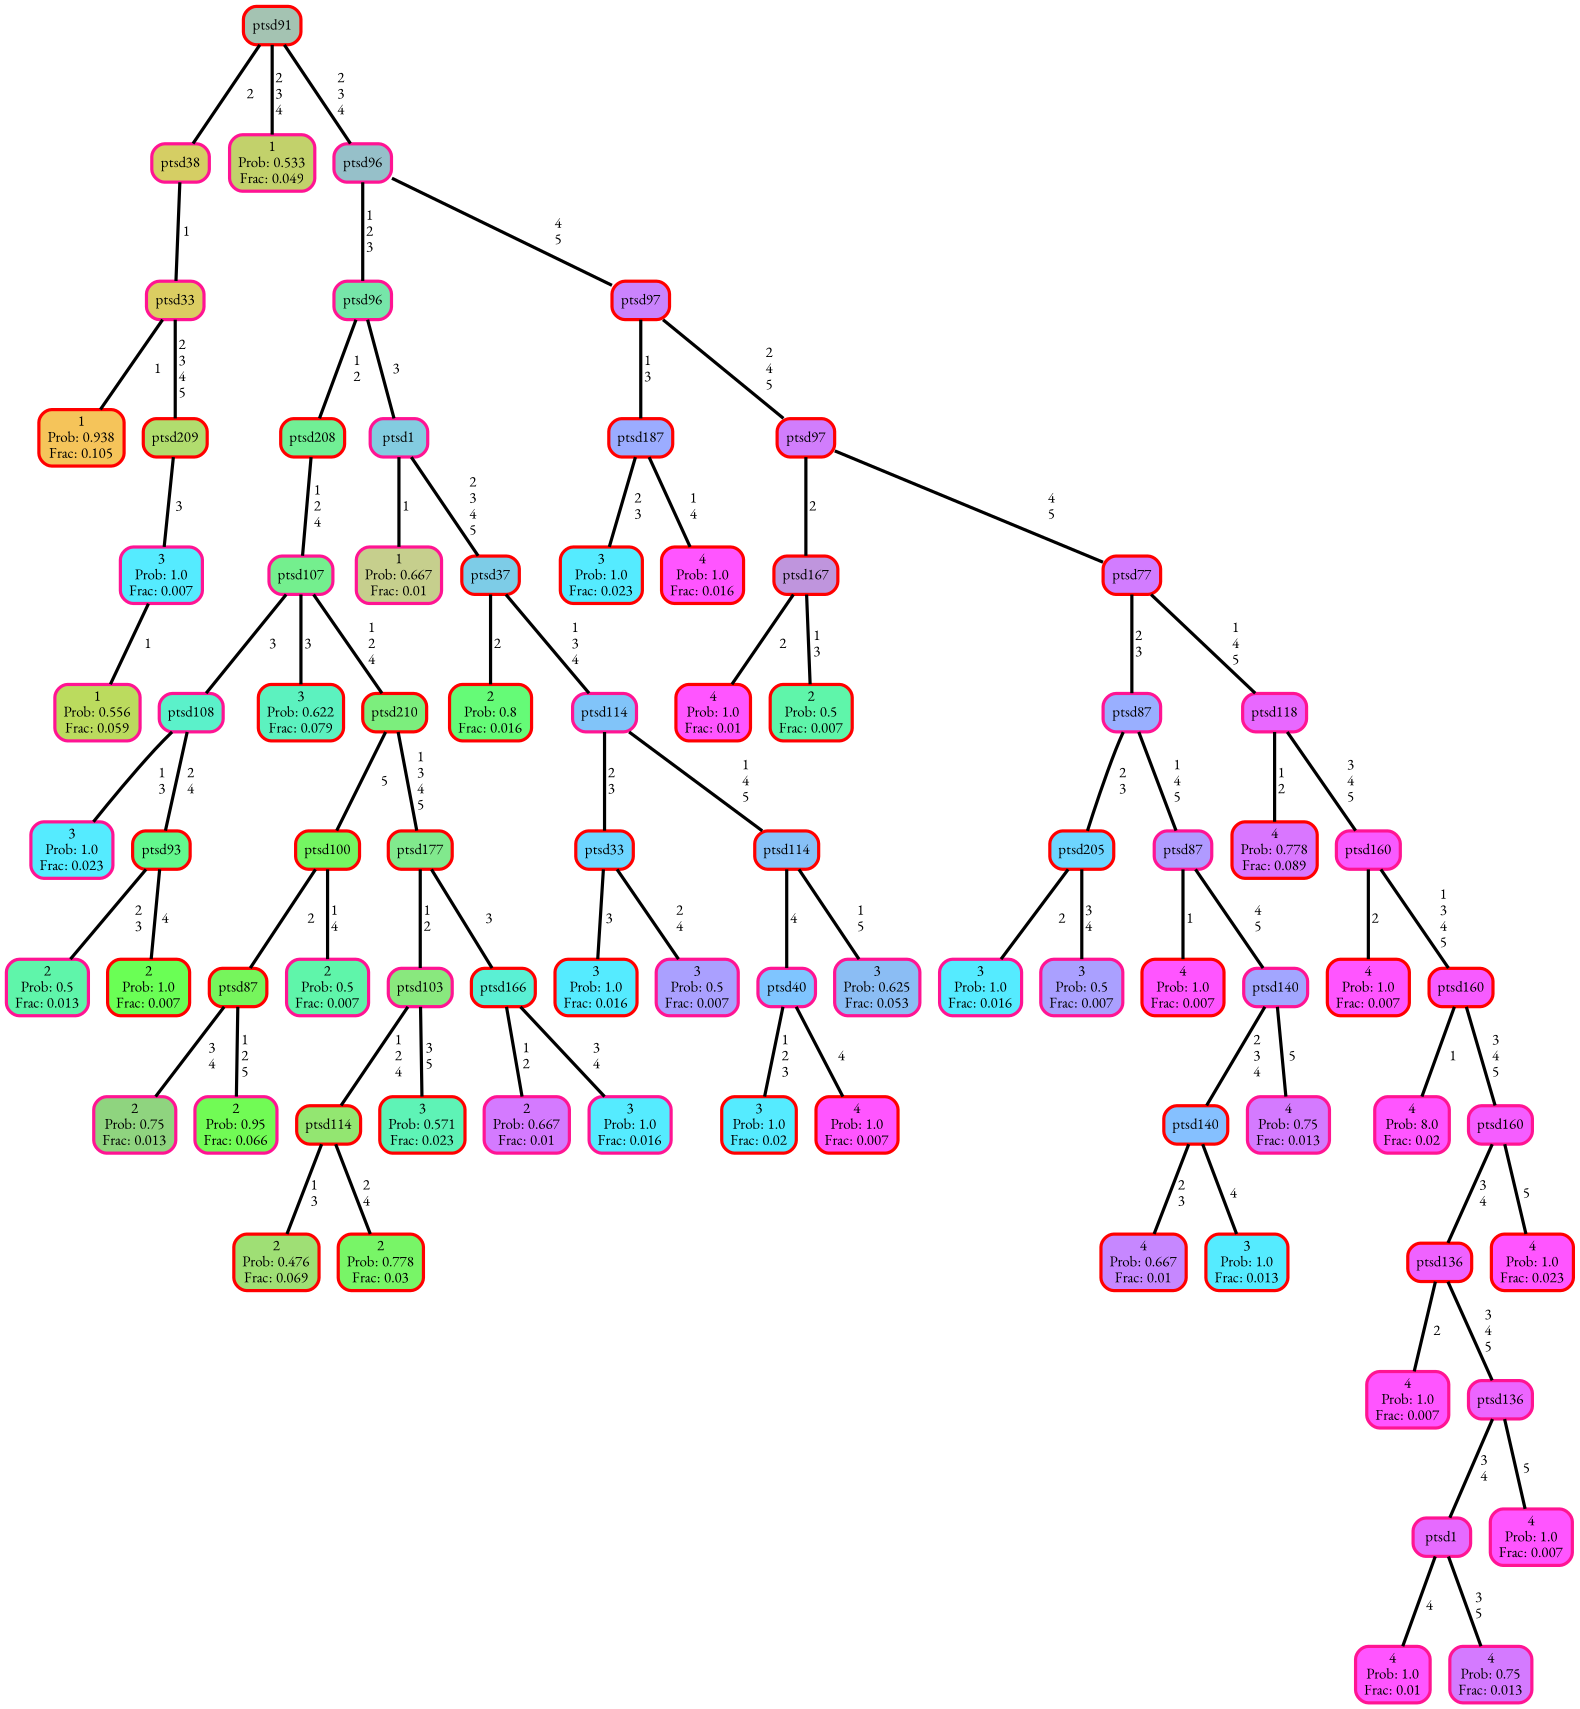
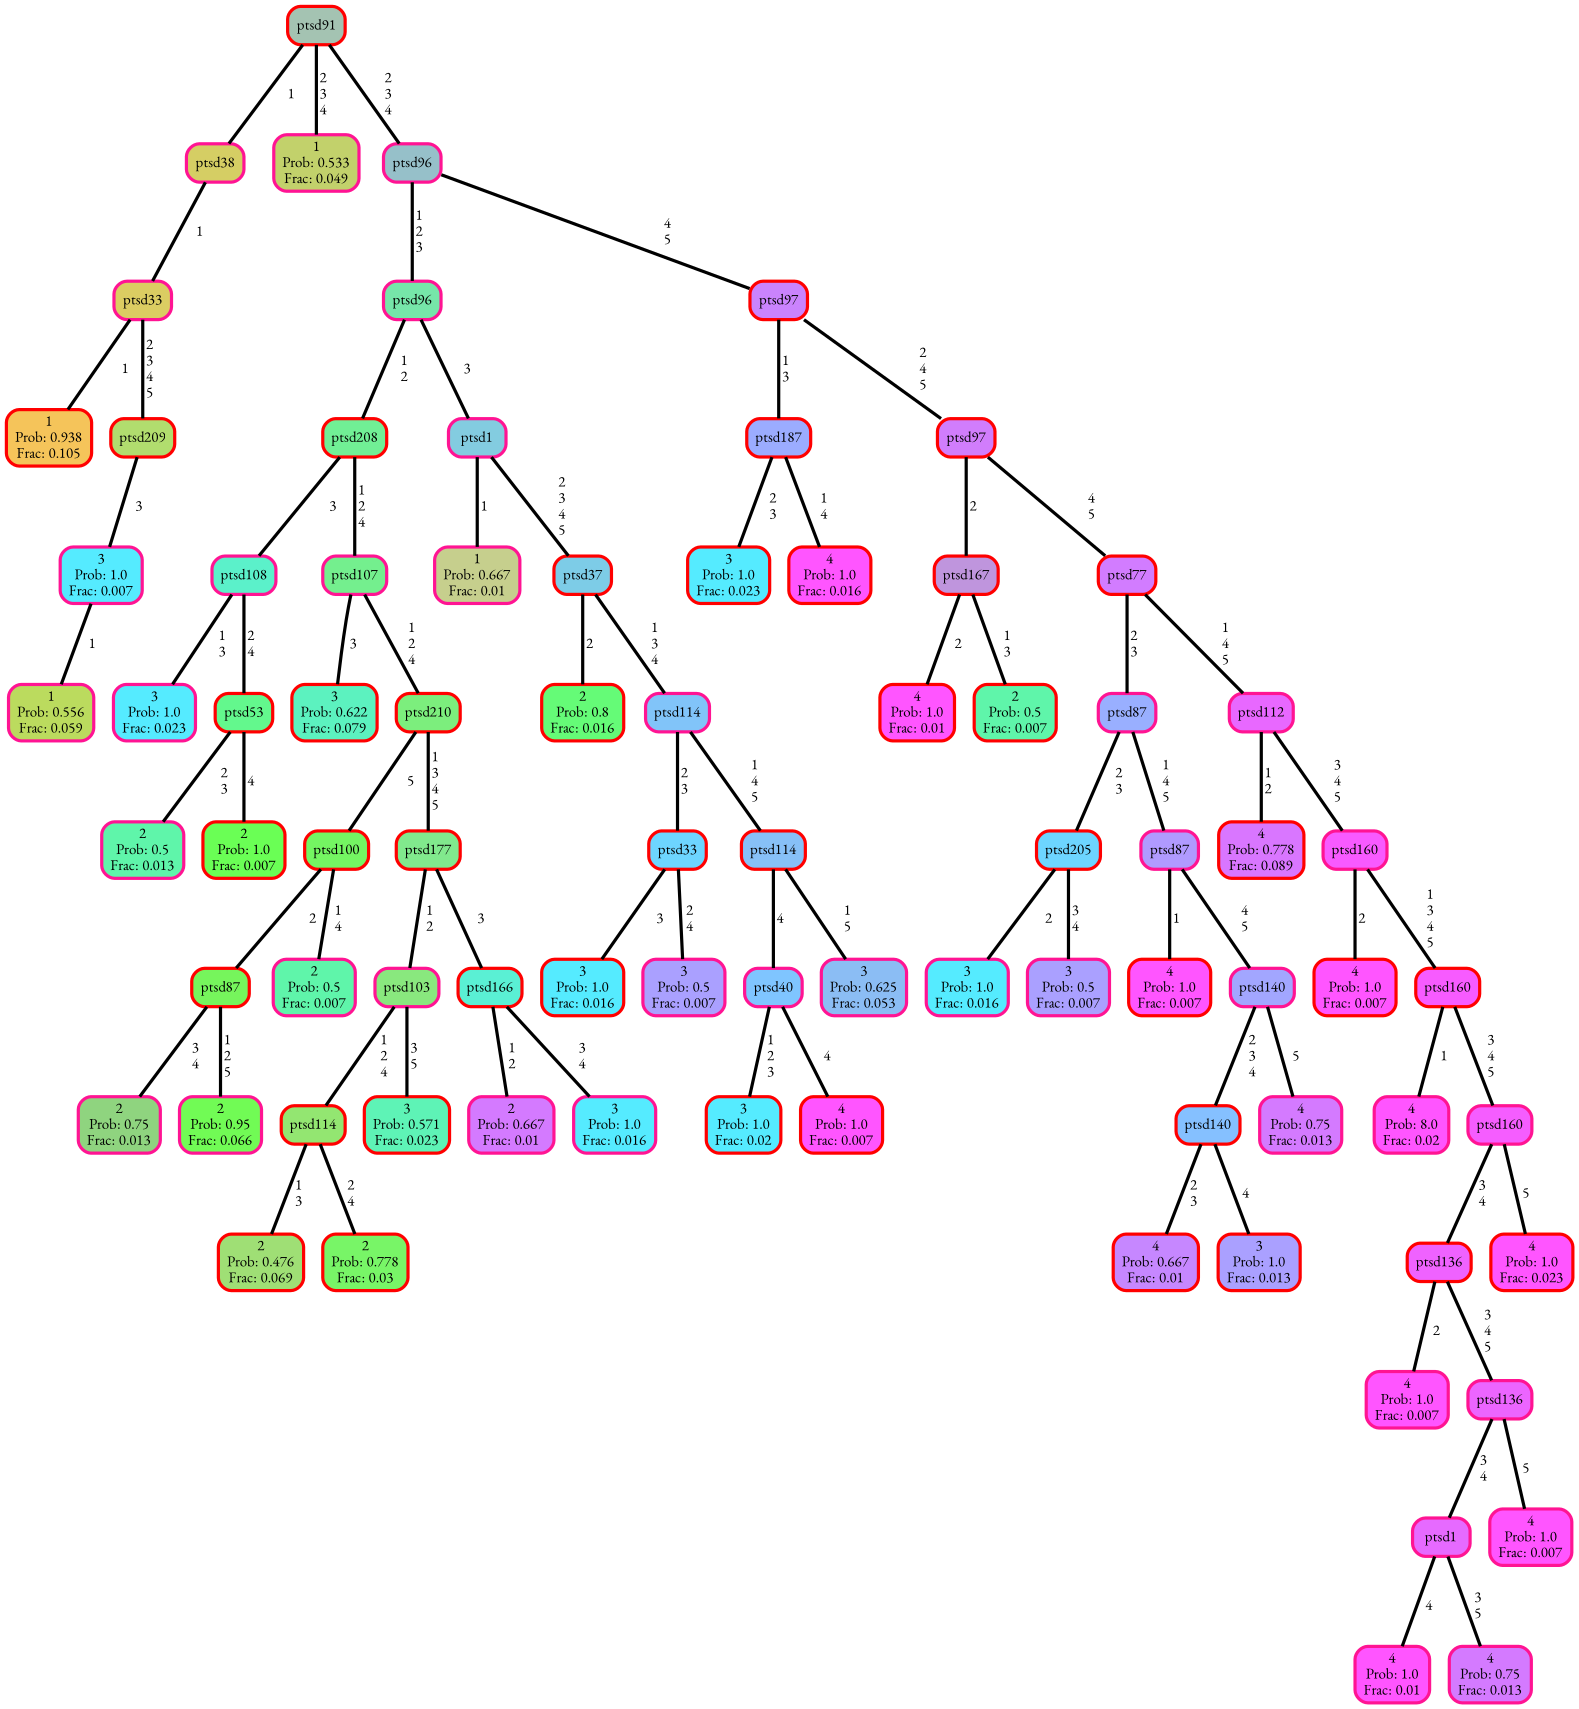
edge "ptsd91" -- "ptsd38": label " 2" -> " 1"
edge "ptsd107" -- "ptsd108": now "ptsd208" -- "ptsd108"
node "ptsd118": label "ptsd118" -> "ptsd112"
node "ptsd93": label "ptsd93" -> "ptsd53"
node "3 Prob: 1.0 Frac: 0.013": fillcolor #55ebff -> #aaa0ff
